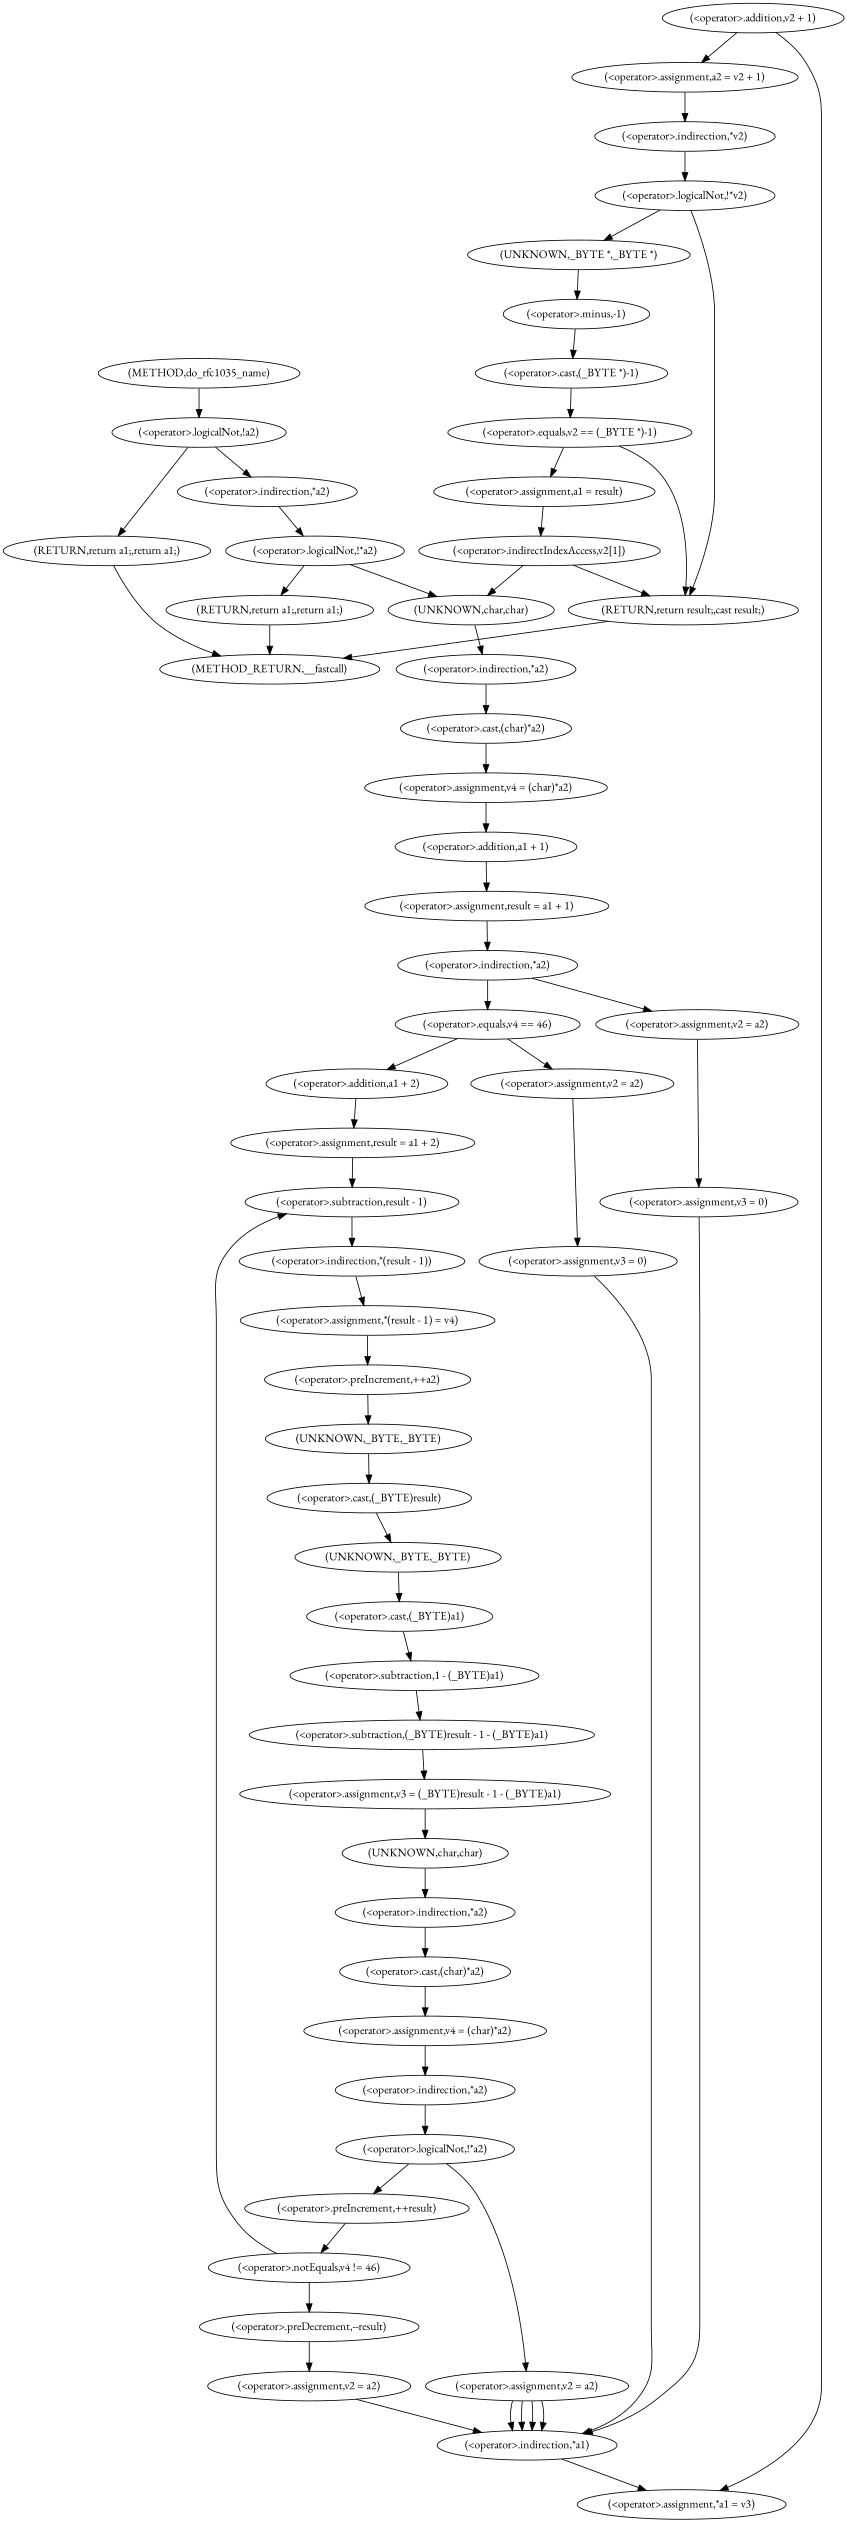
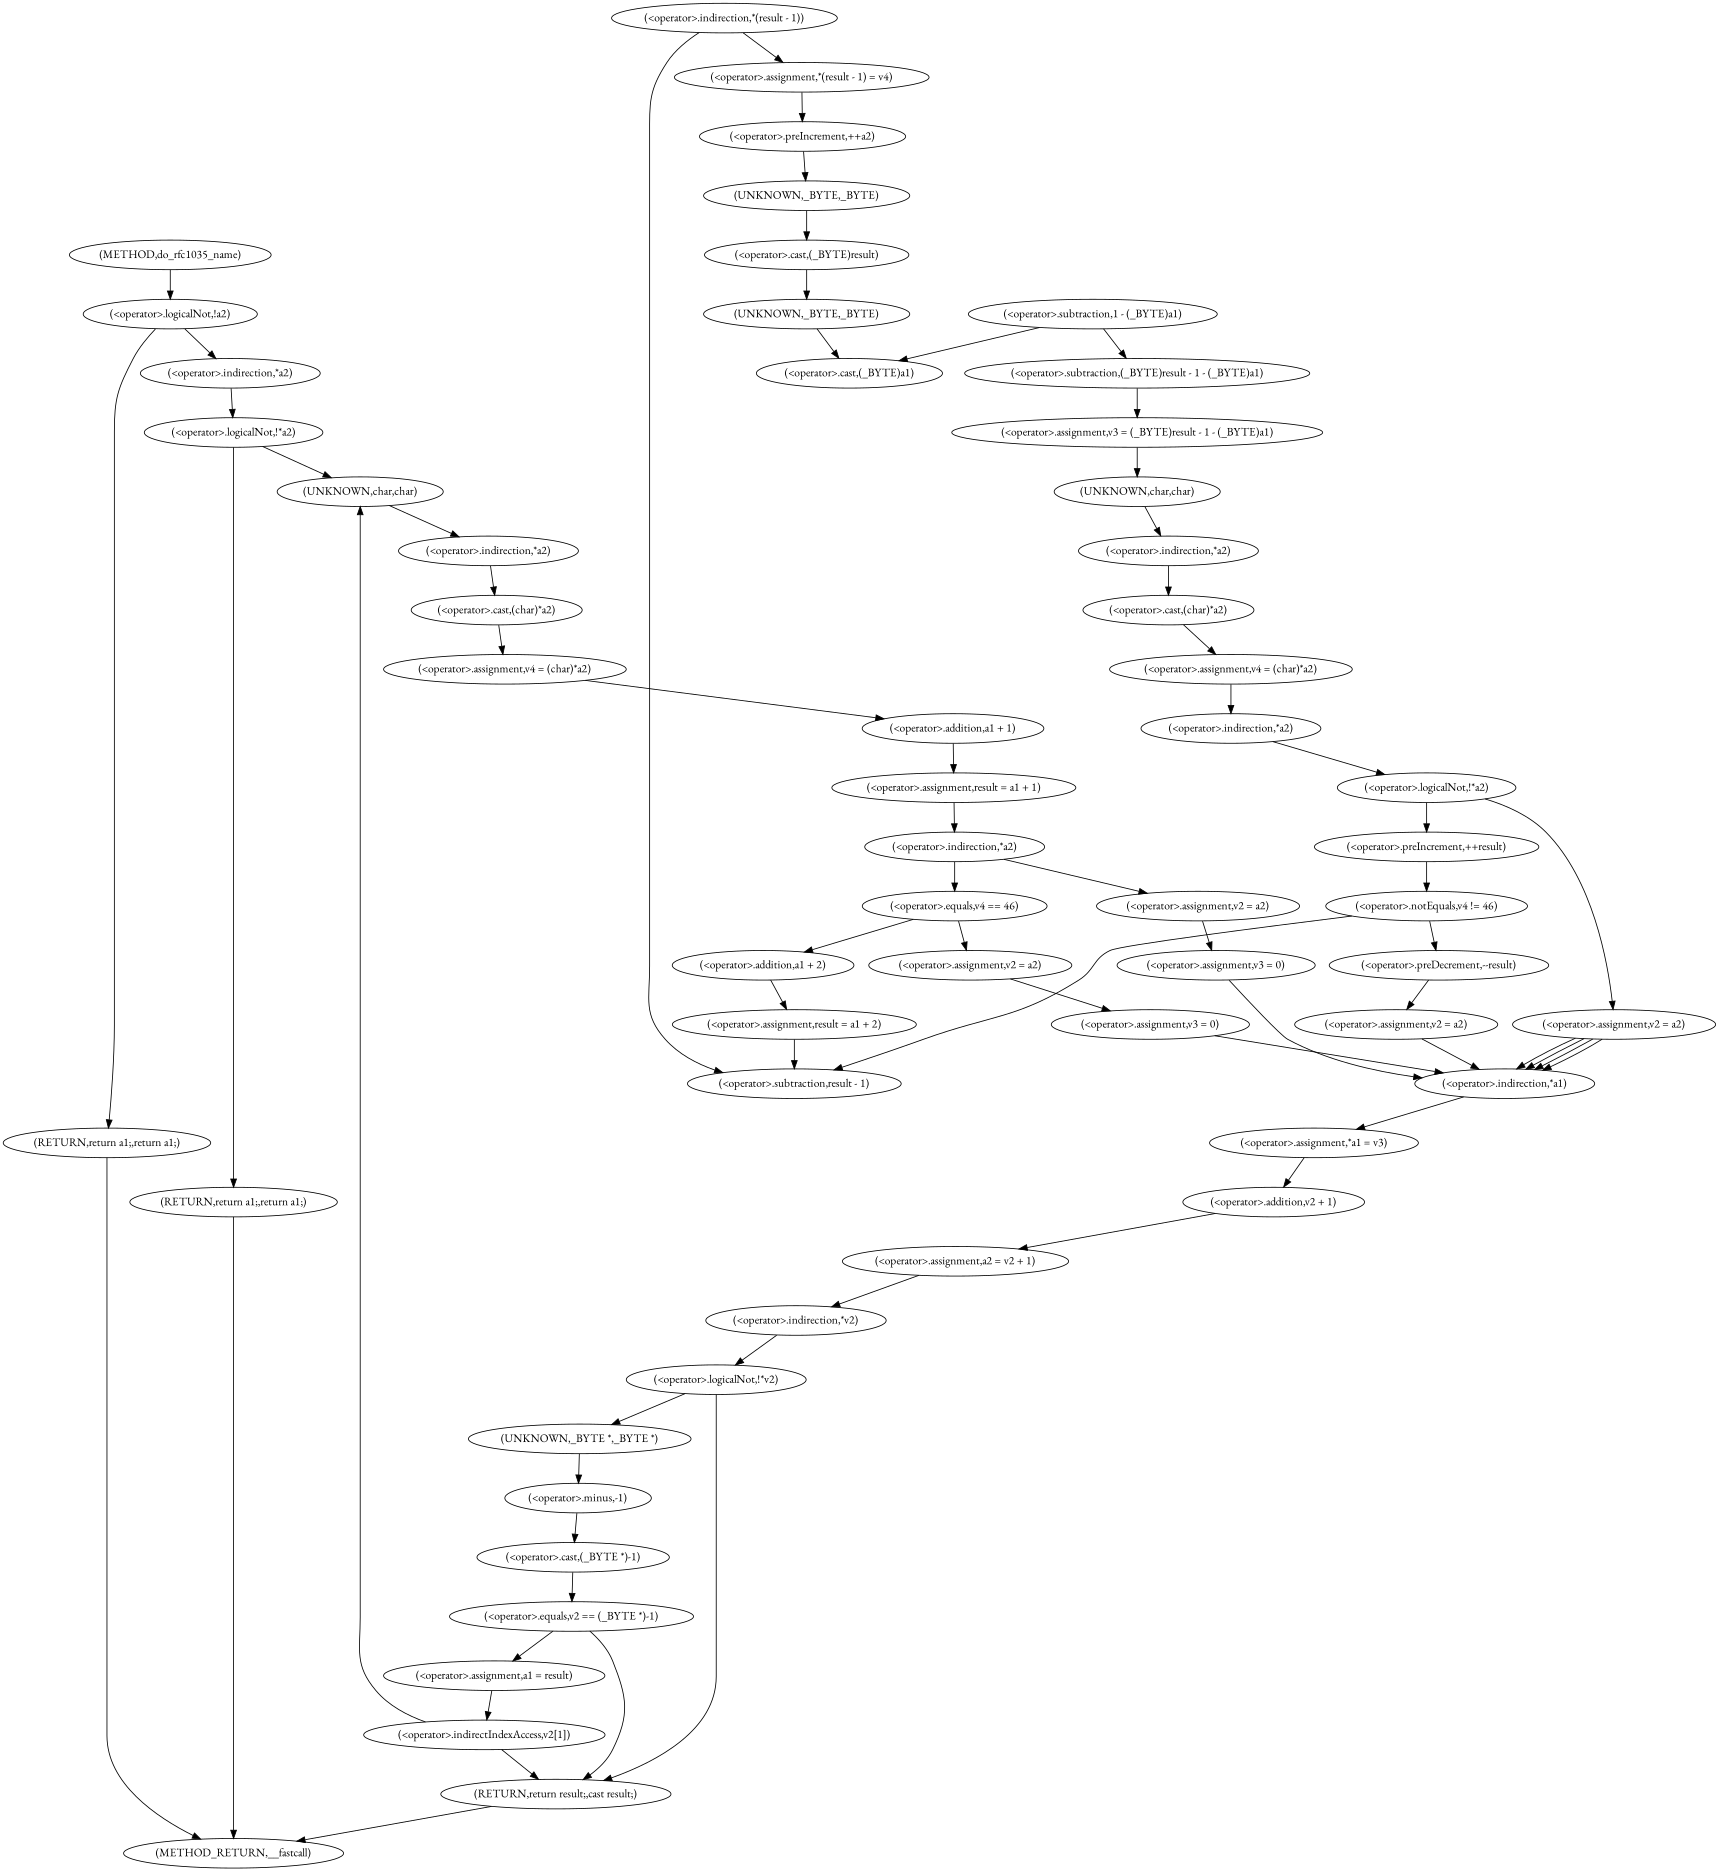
edge "(<operator>.subtraction,result - 1)" -> "(<operator>.indirection,*(result - 1))": reversed
edge "(<operator>.addition,v2 + 1)" -> "(<operator>.assignment,*a1 = v3)": reversed
edge "(<operator>.cast,(_BYTE)a1)" -> "(<operator>.subtraction,1 - (_BYTE)a1)": reversed
